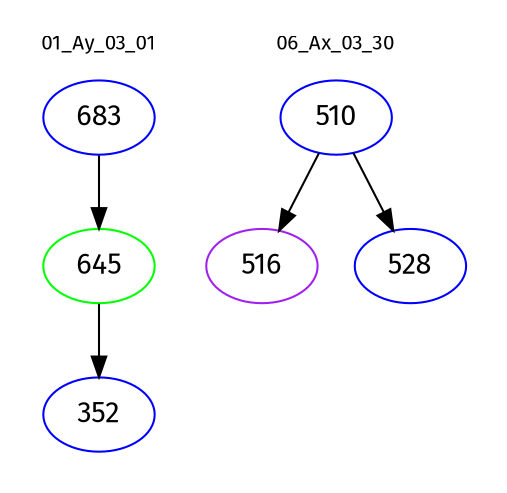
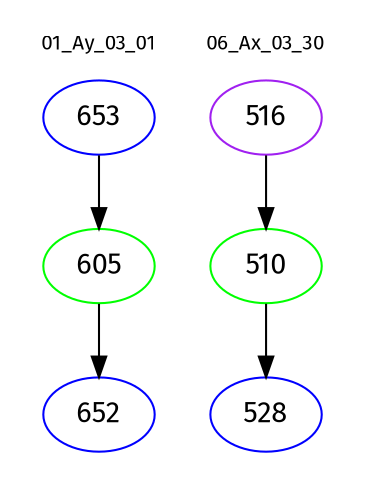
node "683": label "683" -> "653"
node "510": color blue -> green
edge "510" -> "516": reversed
node "645": label "645" -> "605"
node "352": label "352" -> "652"
